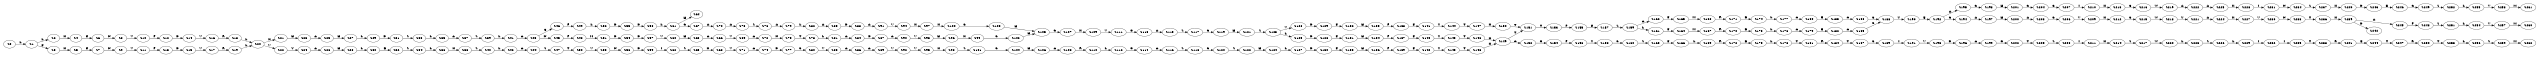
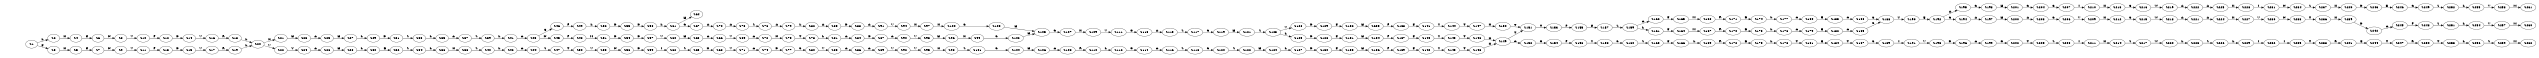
edge "S218" -> "S221": label "Y" -> "A"
edge "S239" -> "S245": now "S242" -> "S245"
node "S135": label "S135" -> "S635"
edge "S181" -> "S184": label "R" -> "E"
node "S0": removed
